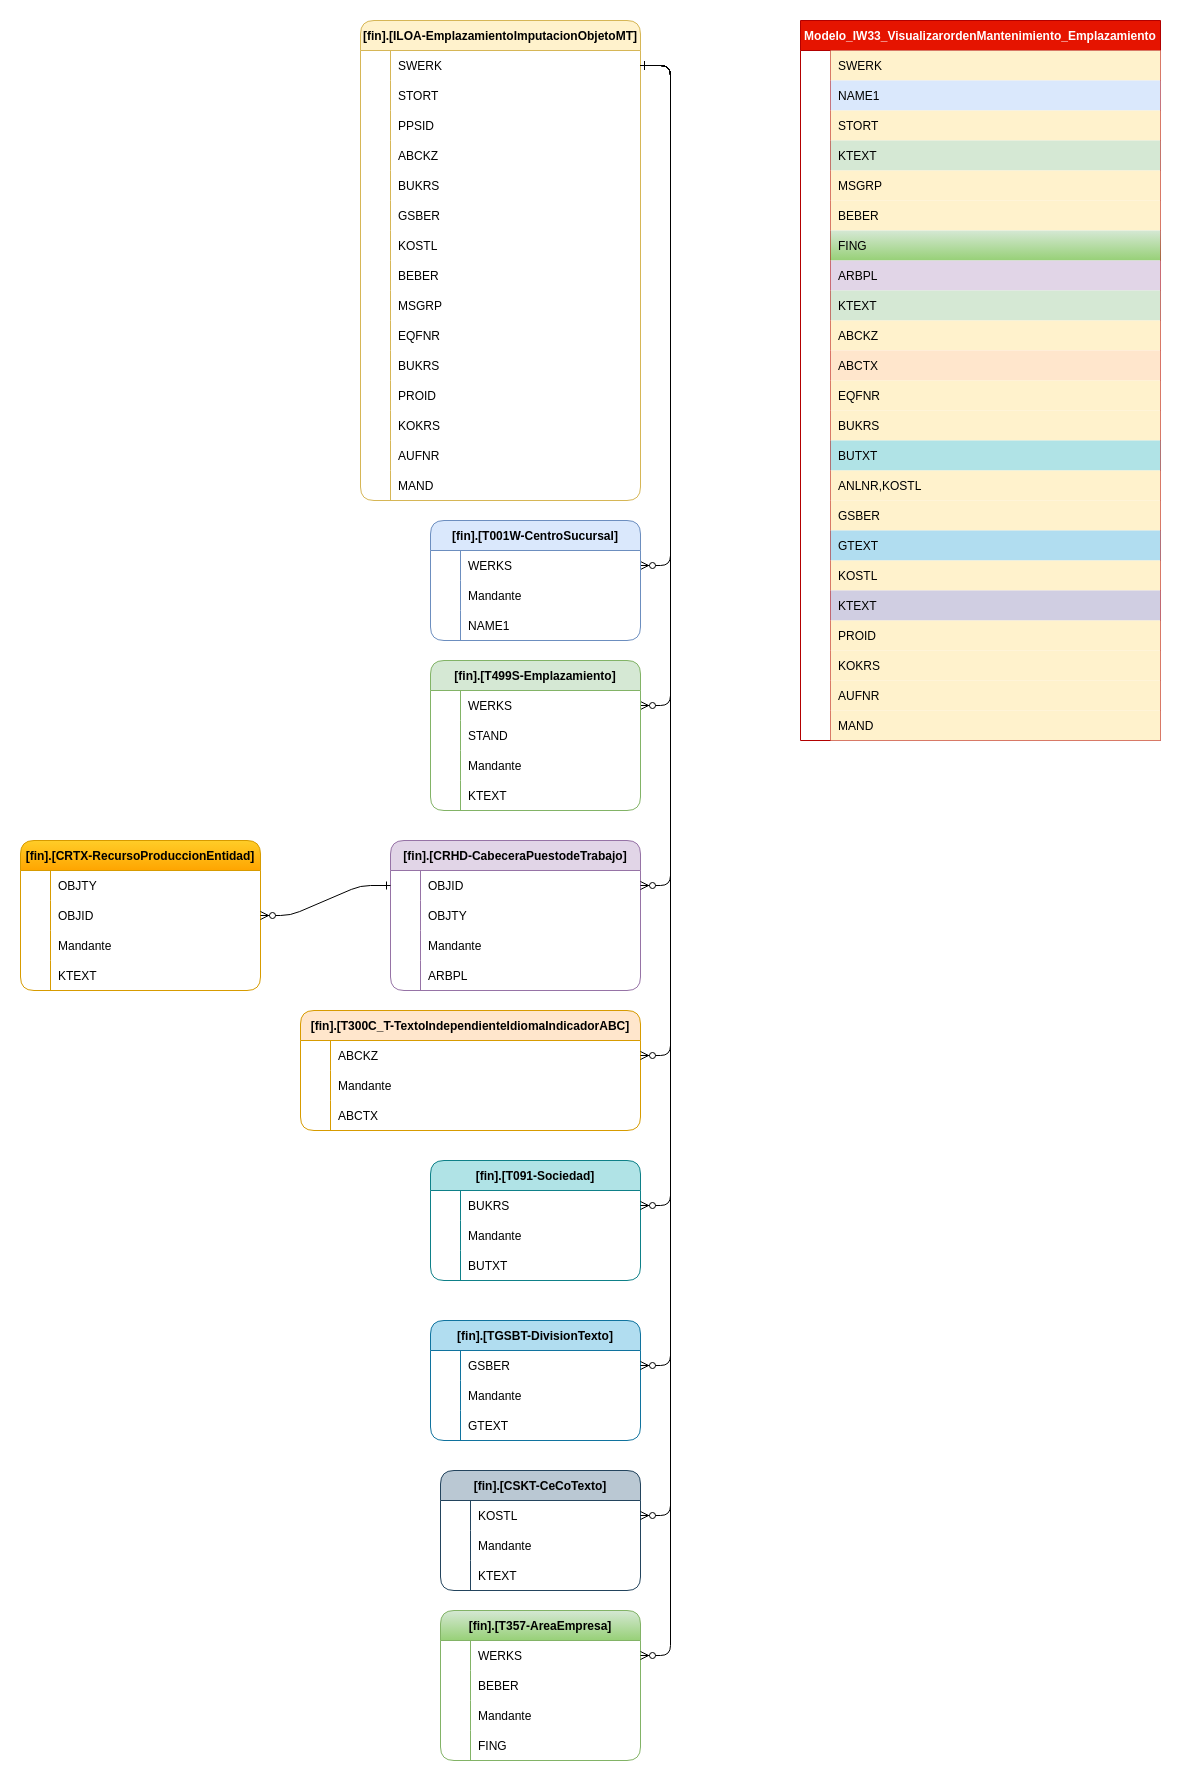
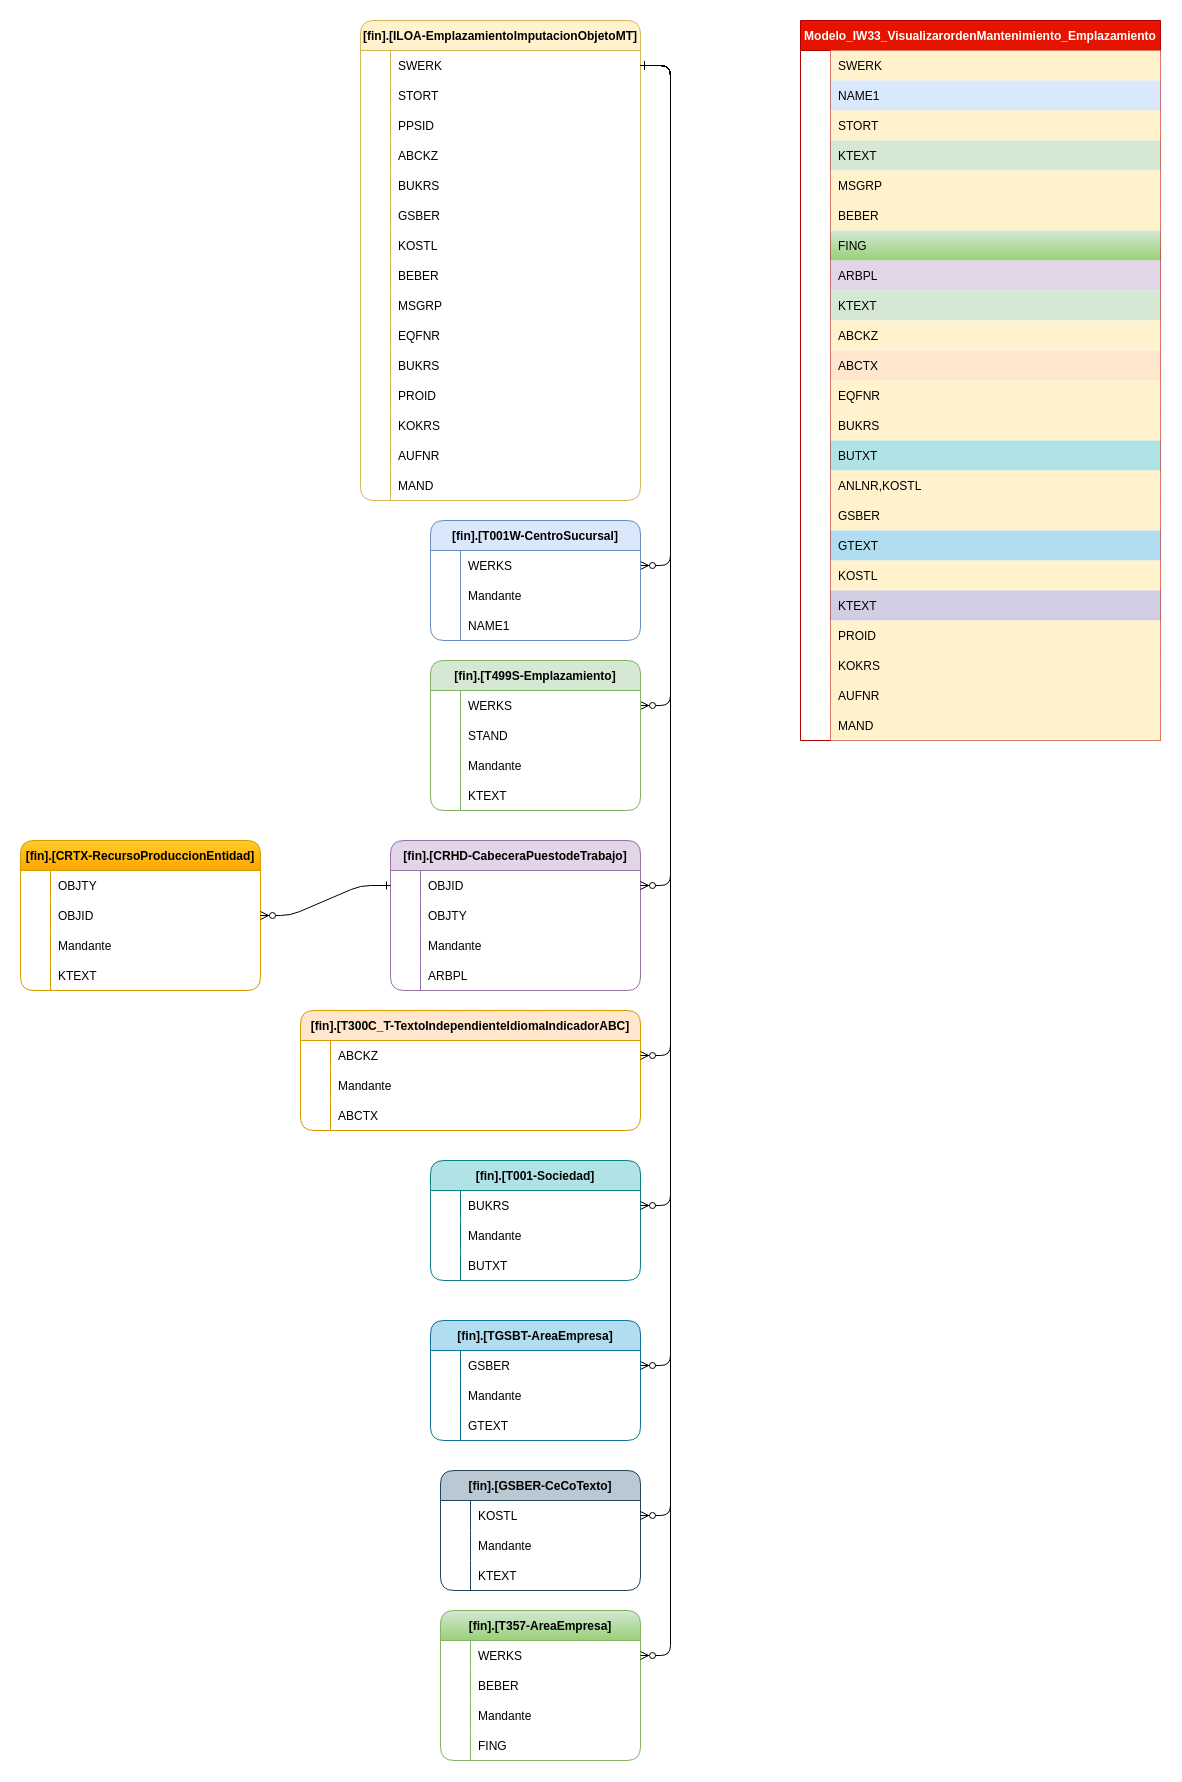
node "[fin].[T091-Sociedad]": label "[fin].[T091-Sociedad]" -> "[fin].[T001-Sociedad]"
node "[fin].[TGSBT-DivisionTexto]": label "[fin].[TGSBT-DivisionTexto]" -> "[fin].[TGSBT-AreaEmpresa]"
node "[fin].[CSKT-CeCoTexto]": label "[fin].[CSKT-CeCoTexto]" -> "[fin].[GSBER-CeCoTexto]"
